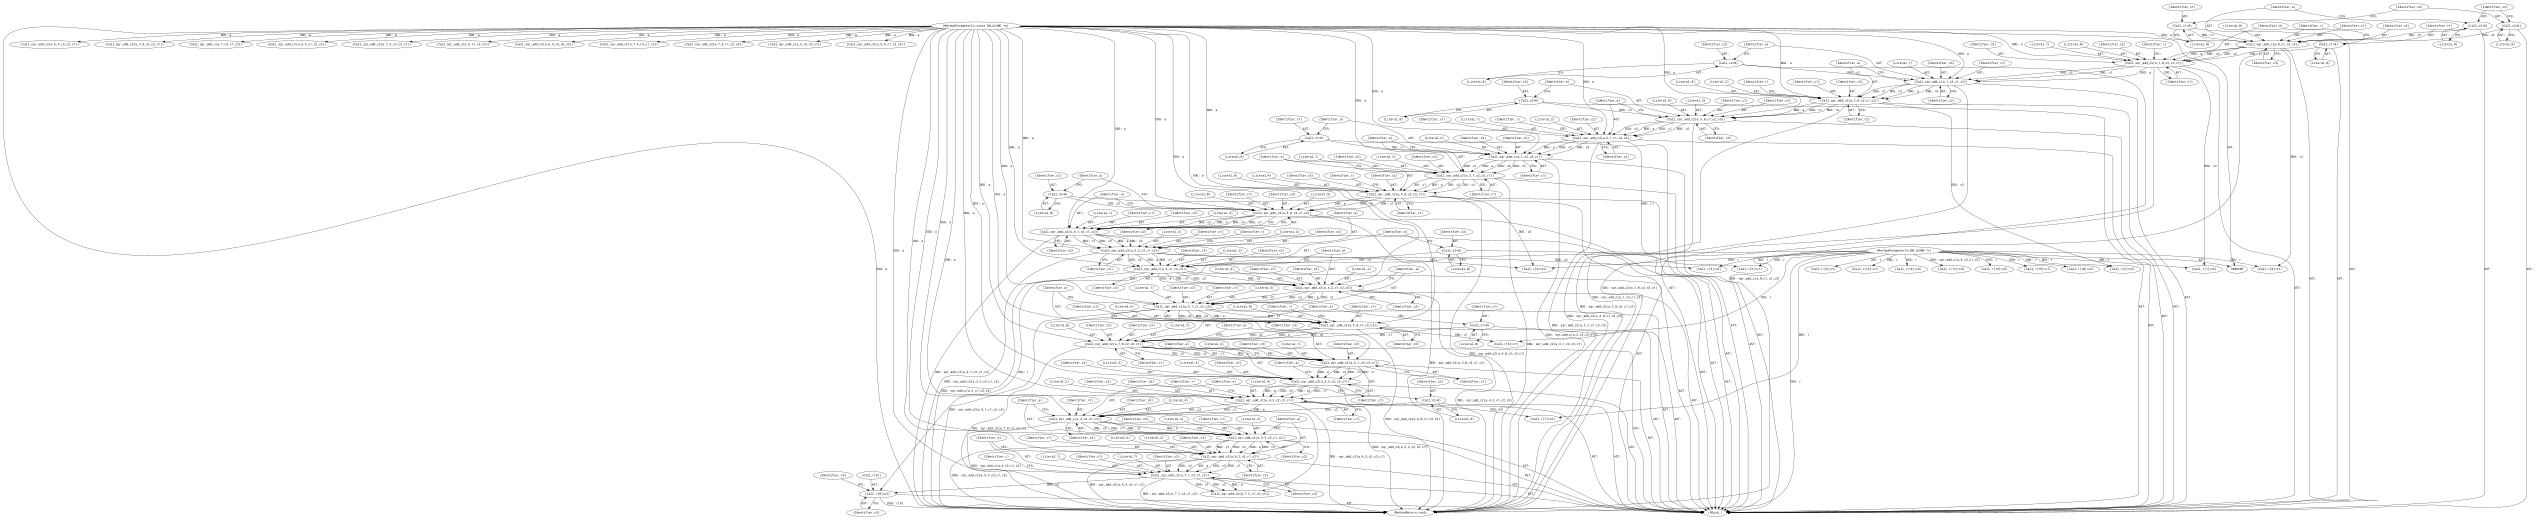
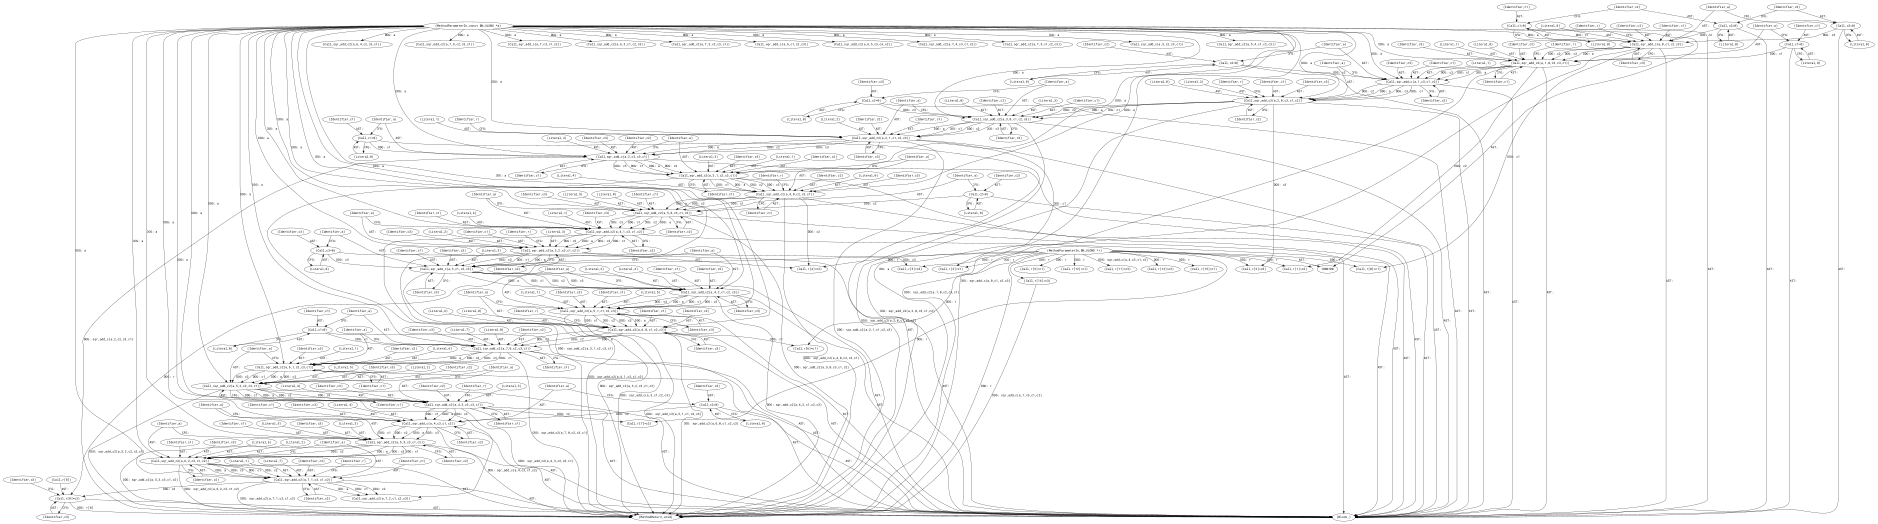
edge "(Call,sqr_add_c(a,1,c3,c1,c2))" -> "(MethodReturn,void)": now "(Call,r[14]=c3)" -> "(MethodReturn,void)"
node "(Call,r[10]=c2)": removed
